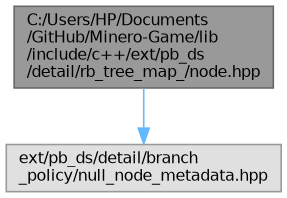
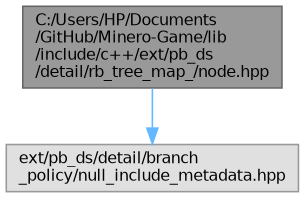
node "ext/pb_ds/detail/branch _policy/null_node_metadata.hpp": label "ext/pb_ds/detail/branch _policy/null_node_metadata.hpp" -> "ext/pb_ds/detail/branch _policy/null_include_metadata.hpp"
